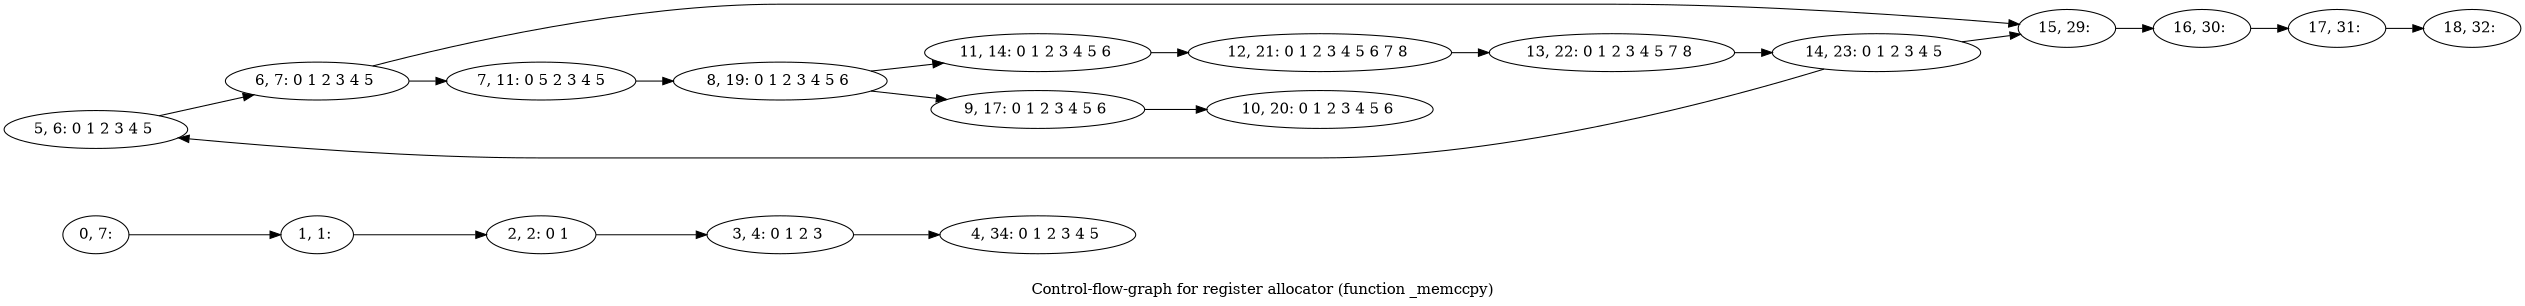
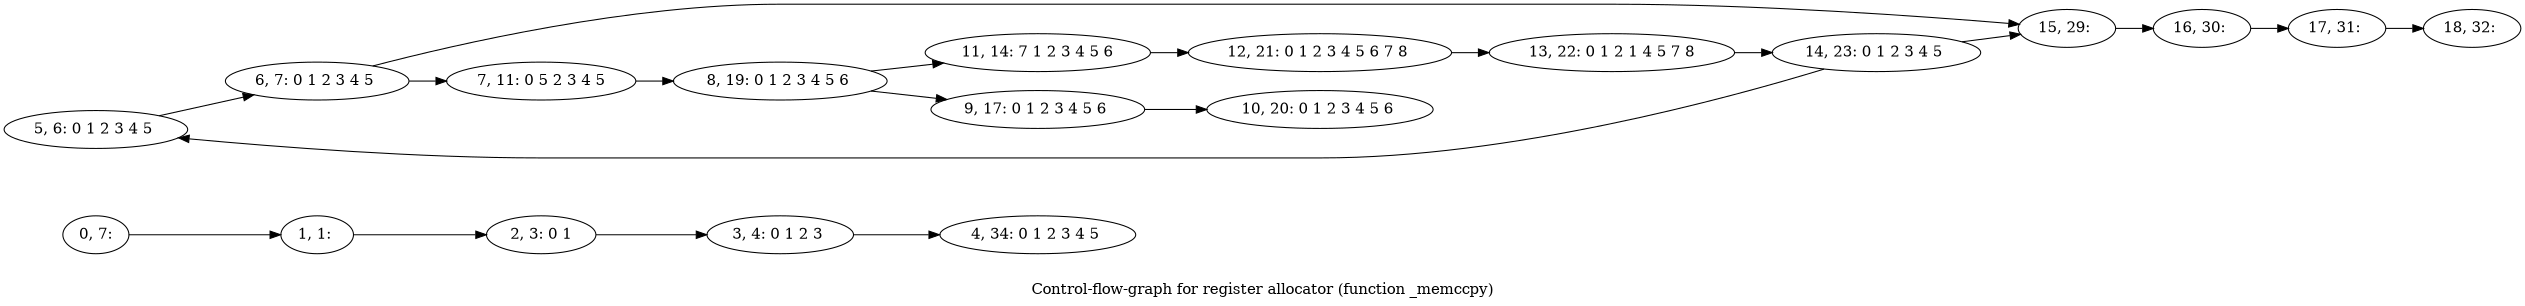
node "11, 14: 0 1 2 3 4 5 6": label "11, 14: 0 1 2 3 4 5 6" -> "11, 14: 7 1 2 3 4 5 6"
node "13, 22: 0 1 2 3 4 5 7 8": label "13, 22: 0 1 2 3 4 5 7 8" -> "13, 22: 0 1 2 1 4 5 7 8"
node "2, 2: 0 1": label "2, 2: 0 1" -> "2, 3: 0 1"
